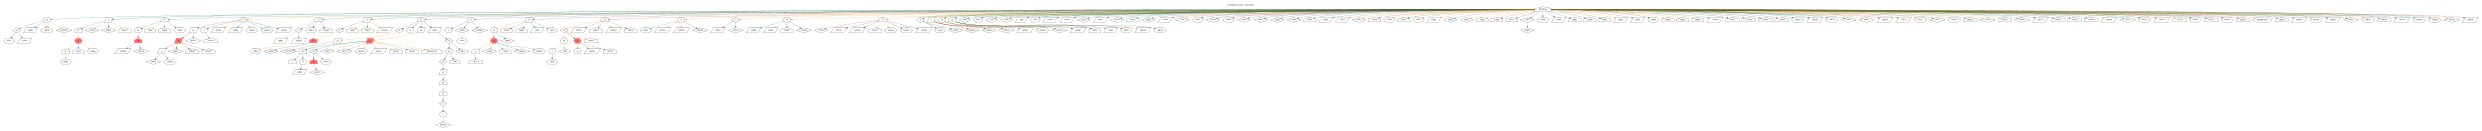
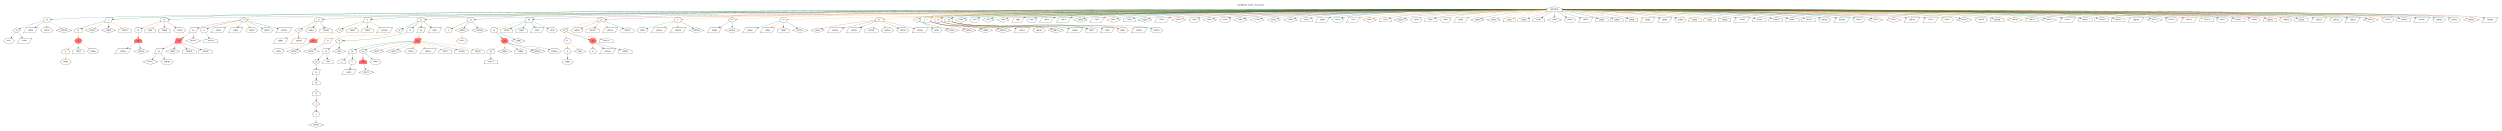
node "cell50": added
node "germline169": label "germline169" -> "cell169"
edge "cell82" -> "cell57": now "germline" -> "cell57"
node "cell137": shape parallelogram -> hexagon
edge "cell17" -> "14": now "13" -> "14"
node "germline191": label "germline191" -> "cell191"
